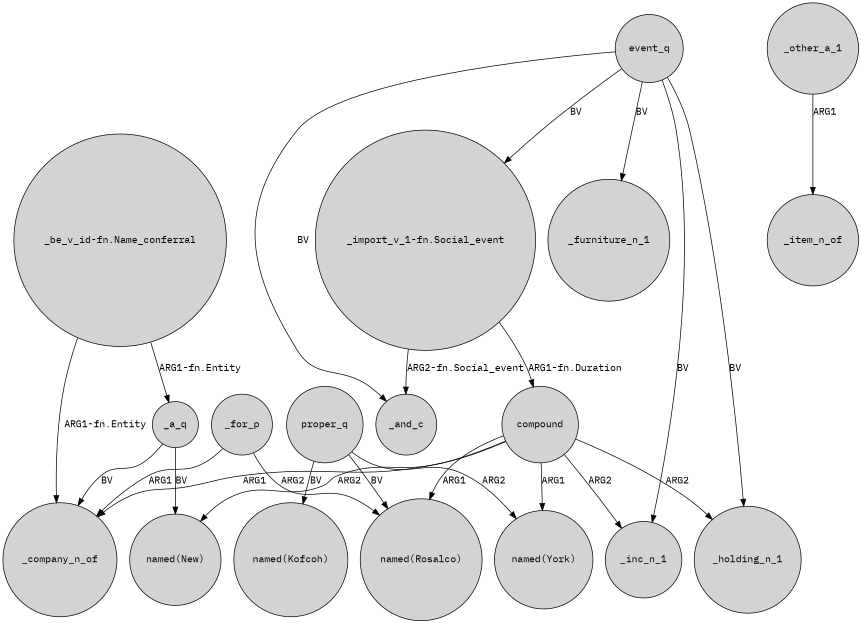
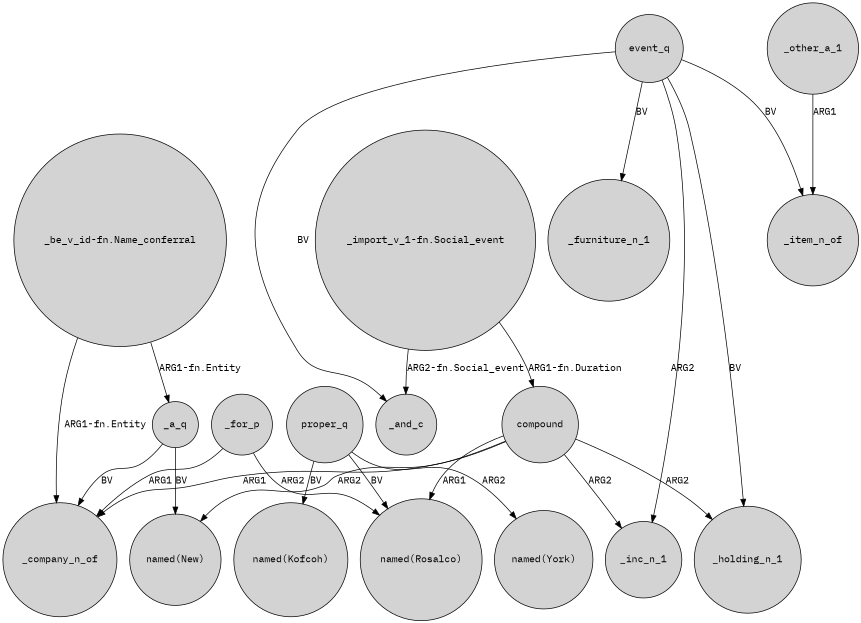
edge "event_q" -> "_import_v_1-fn.Social_event": now "event_q" -> "_item_n_of"
edge "event_q" -> "_inc_n_1": label "BV" -> "ARG2"
edge "compound" -> "named(York)": removed, label "ARG1"
